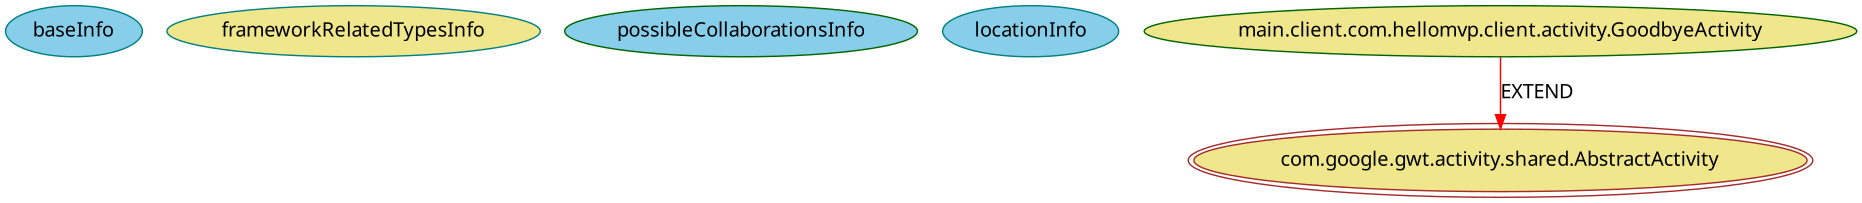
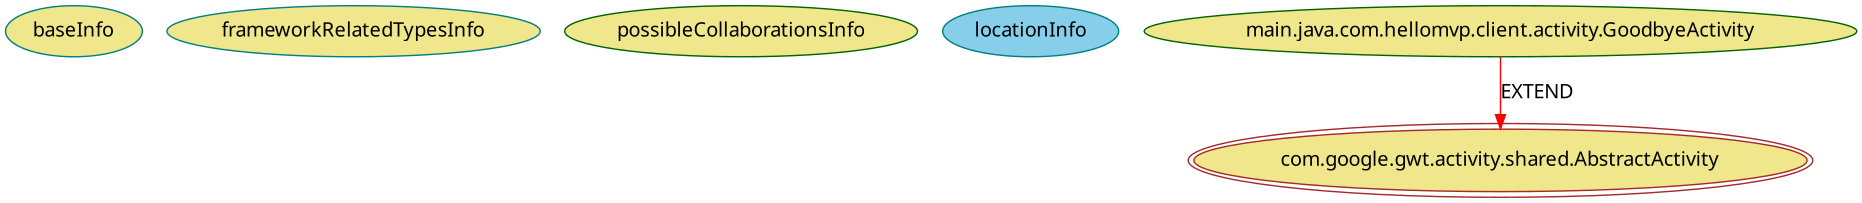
node "baseInfo": fillcolor skyblue -> khaki
node "possibleCollaborationsInfo": fillcolor skyblue -> khaki
node "main.client.com.hellomvp.client.activity.GoodbyeActivity": label "main.client.com.hellomvp.client.activity.GoodbyeActivity" -> "main.java.com.hellomvp.client.activity.GoodbyeActivity"
